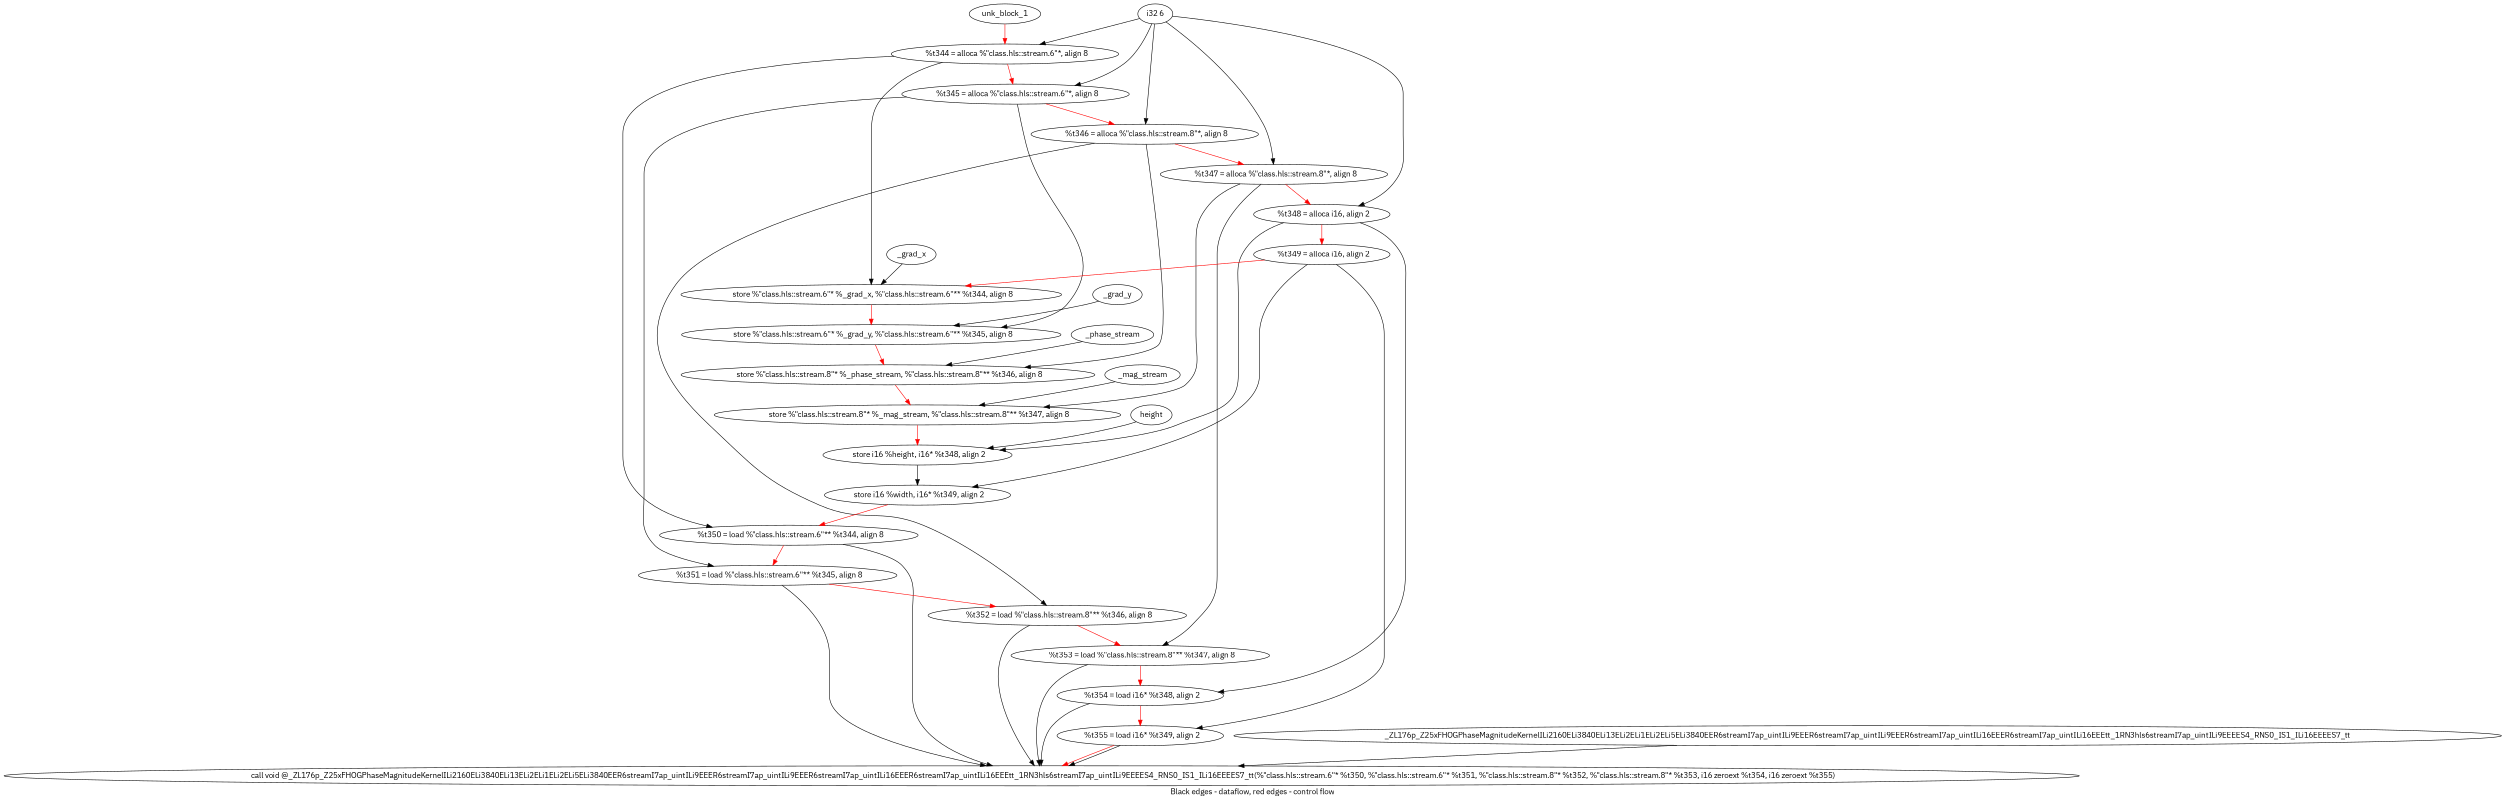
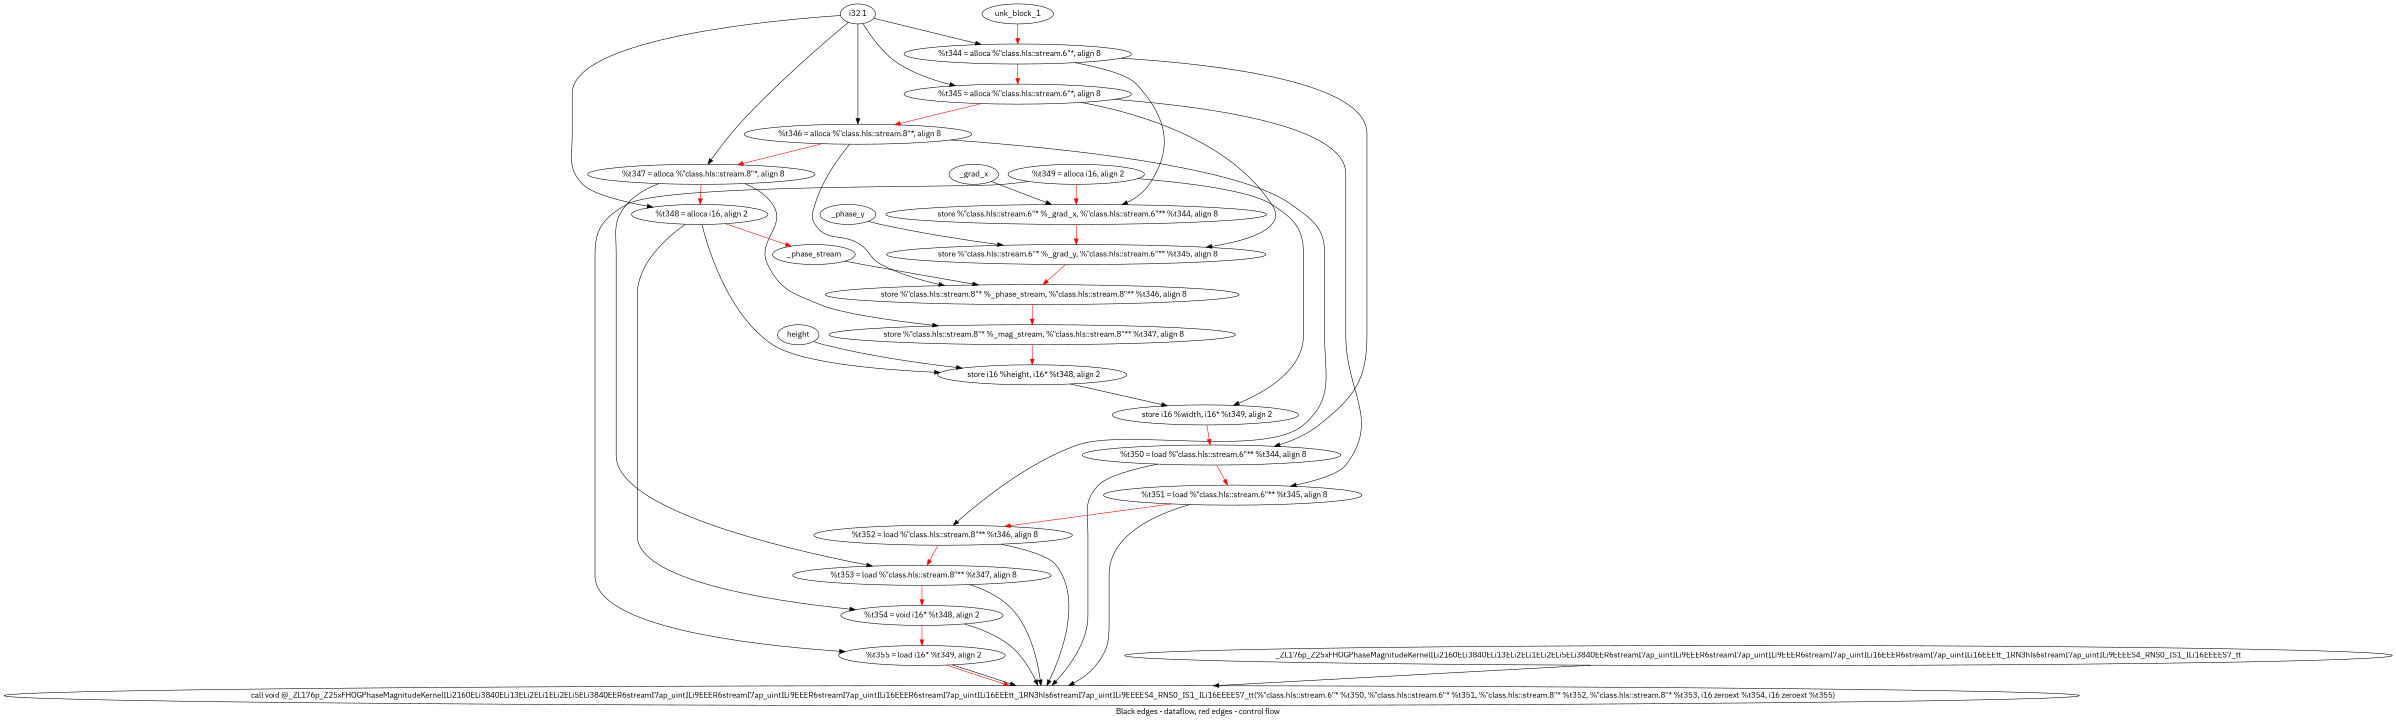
node "i32 6": label "i32 6" -> "i32 1"
edge "%t348 = alloca i16, align 2" -> "%t349 = alloca i16, align 2": now "%t348 = alloca i16, align 2" -> "_phase_stream"
node "_grad_y": label "_grad_y" -> "_phase_y"
node "_mag_stream": removed
node "%t354 = load i16* %t348, align 2": label "%t354 = load i16* %t348, align 2" -> "%t354 = void i16* %t348, align 2"
